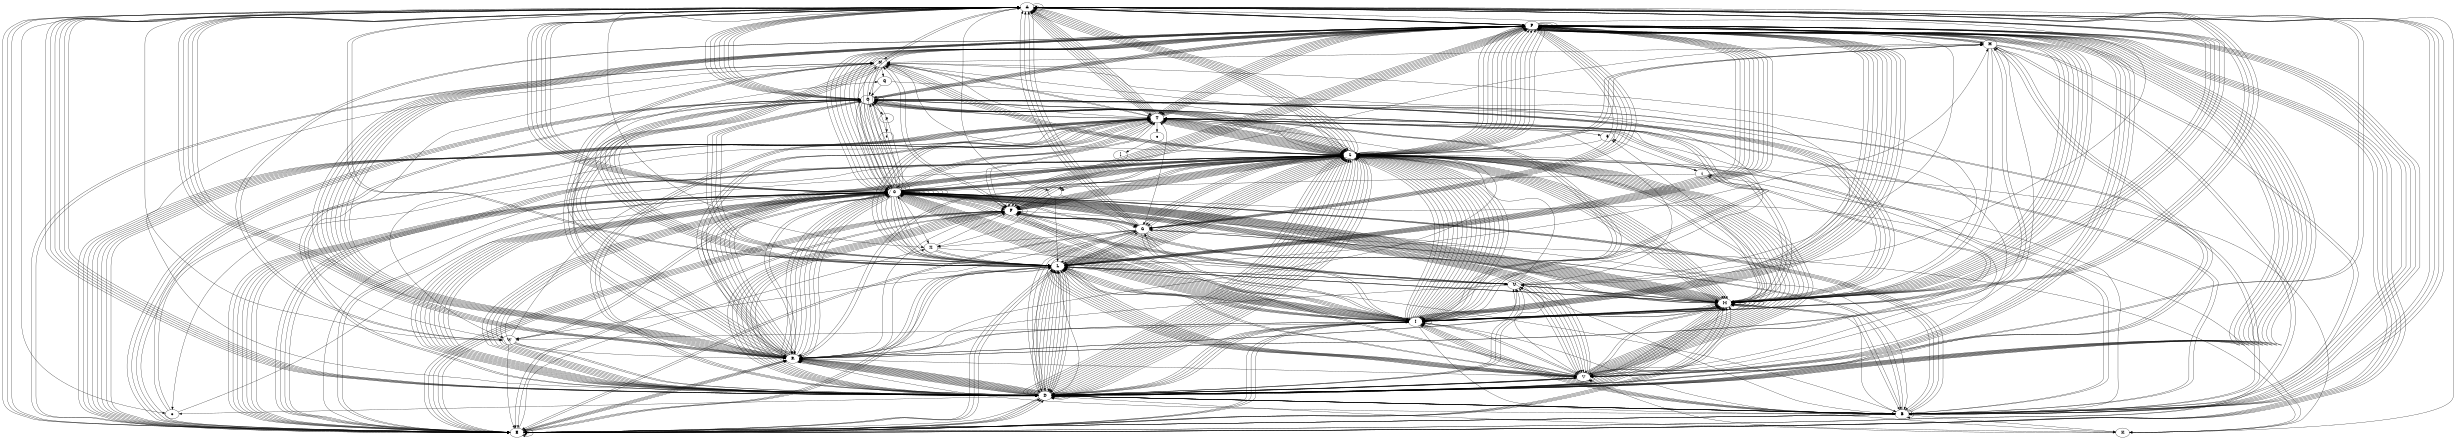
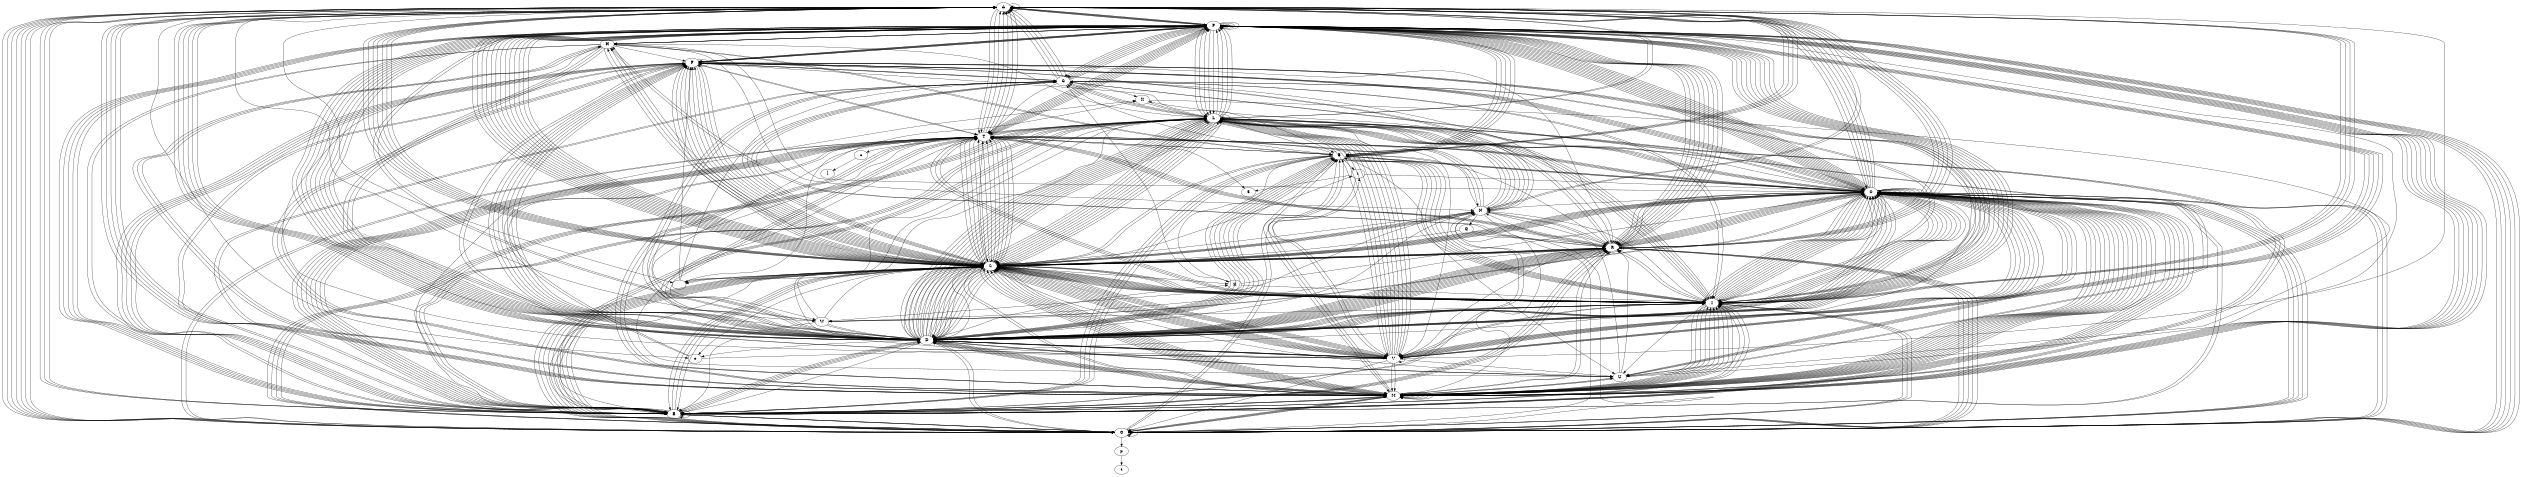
edge "A" -> "K": removed
edge "A" -> "U": removed
edge "A" -> "X": removed
edge "V" -> "A": removed
edge "5" -> "S": now "H" -> "S"
edge "R" -> "Q": reversed
edge "M" -> "5": now "M" -> "H"
edge "X" -> "F": now "H" -> "F"
edge "G" -> "B": now "N" -> "B"
edge "K" -> "V": removed
